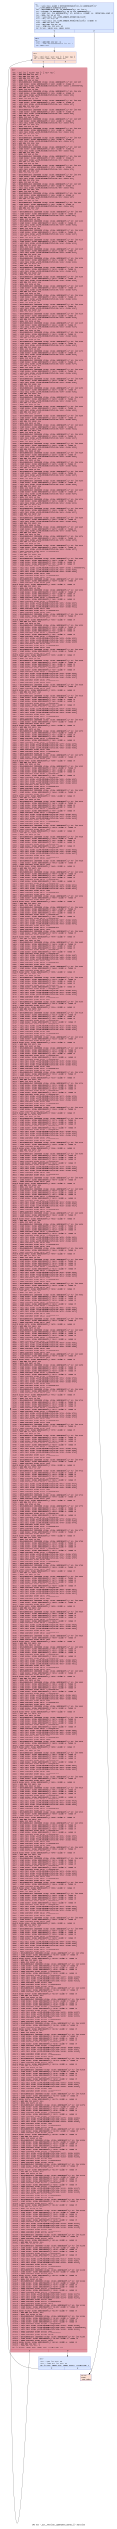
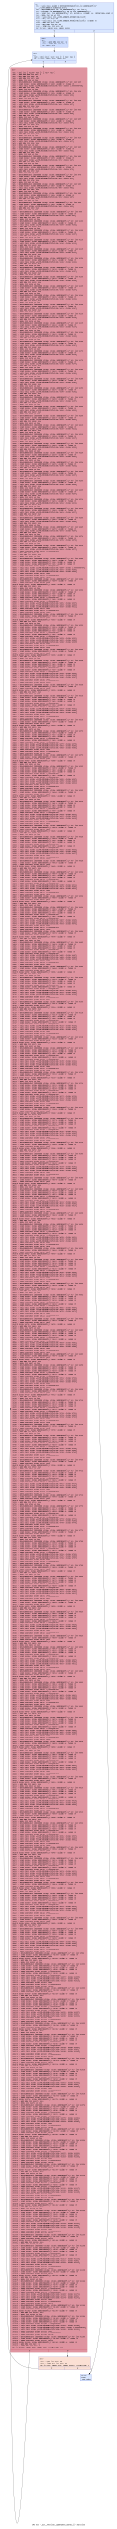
node "%16:": text "%18 = icmp dereferenceable i32 %2, 1" -> "%18 = icmp sgt i32 %2, 1"
node "%19:": fillcolor #f7b99e70 -> #abc8fd70
node "%21:": fillcolor #abc8fd70 -> #f7b99e70
node "%1201:": fillcolor #f7b99e70 -> #abc8fd70
